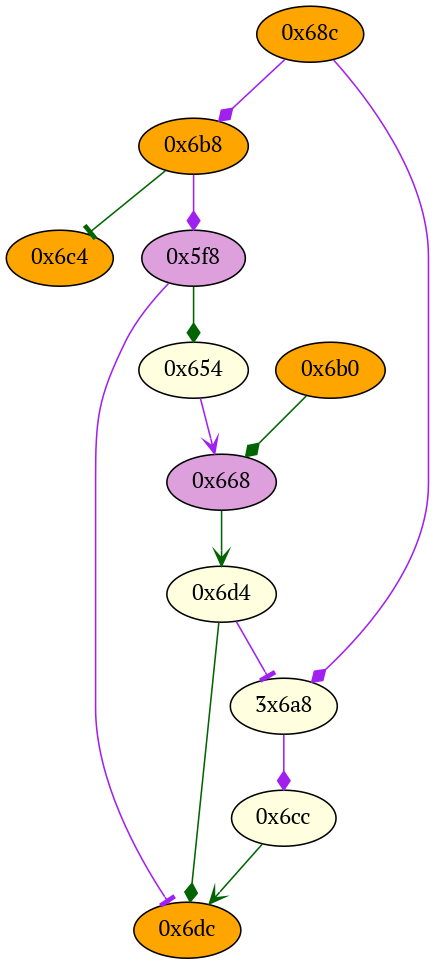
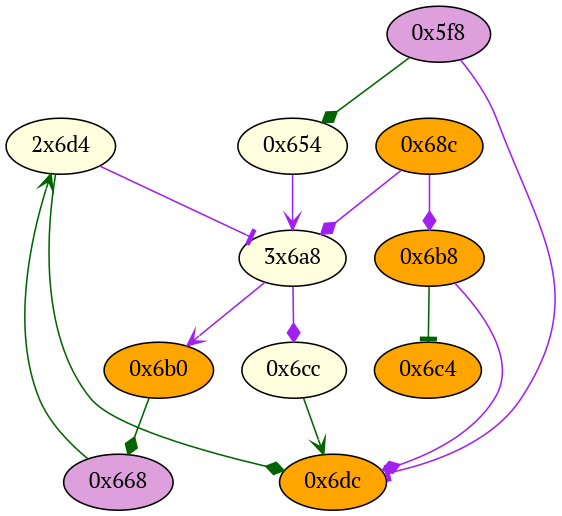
edge "0x6b8" -> "0x5f8": now "0x6b8" -> "0x6dc"
edge "3x6a8" -> "0x6b0": added
edge "0x654" -> "0x668": now "0x654" -> "3x6a8"
node "0x6d4": label "0x6d4" -> "2x6d4"
